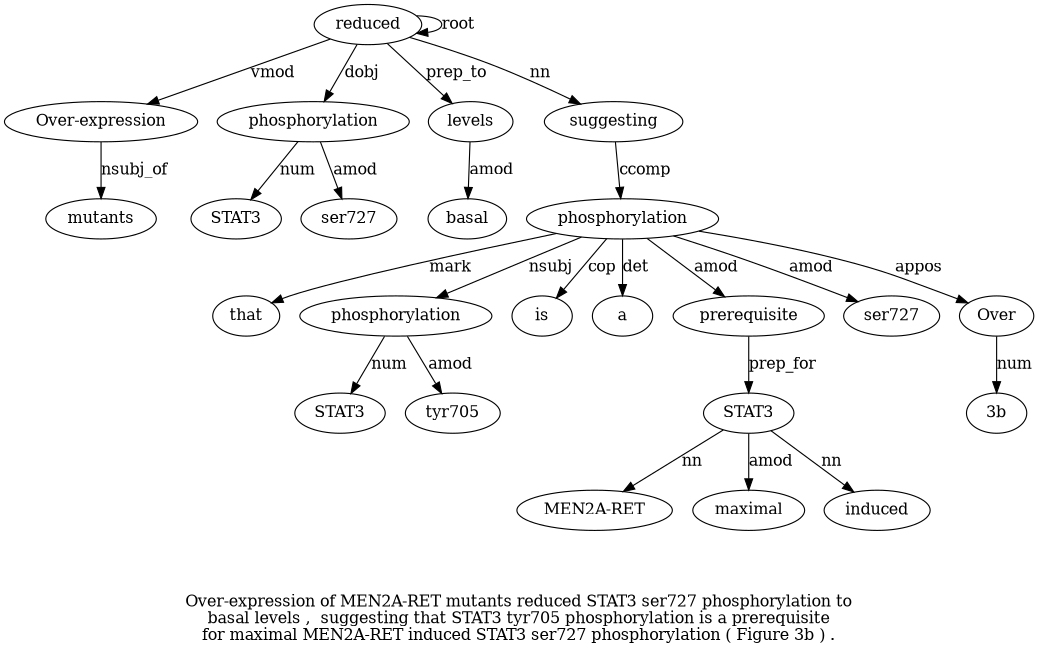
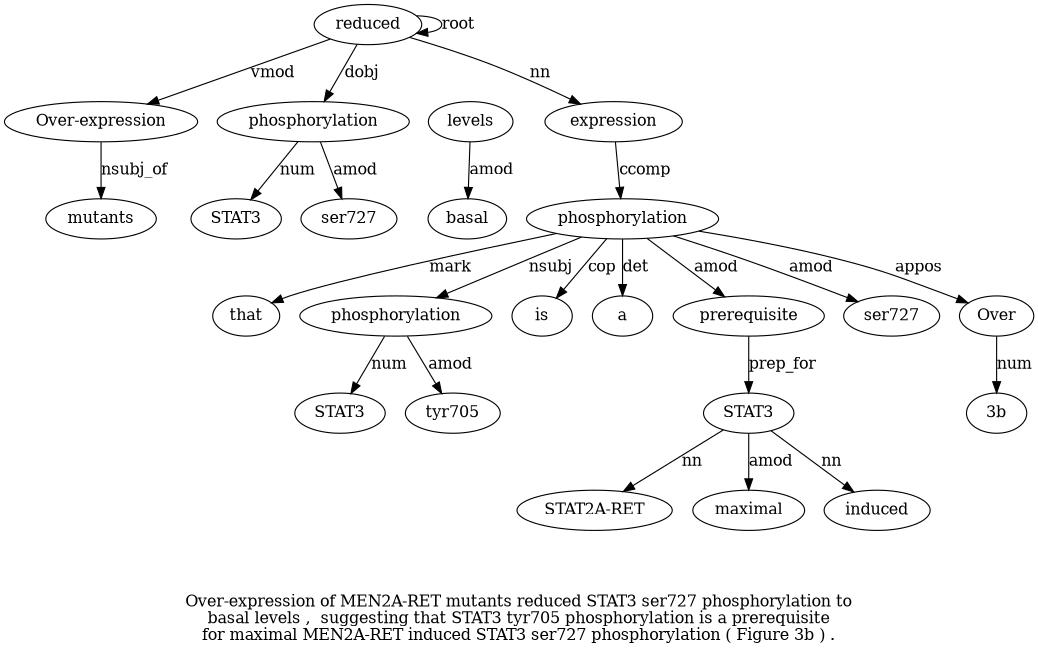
edge "reduced" -> "levels": removed, label "prep_to"
node "suggesting": label "suggesting" -> "expression"
node "MEN2A-RET": label "MEN2A-RET" -> "STAT2A-RET"
